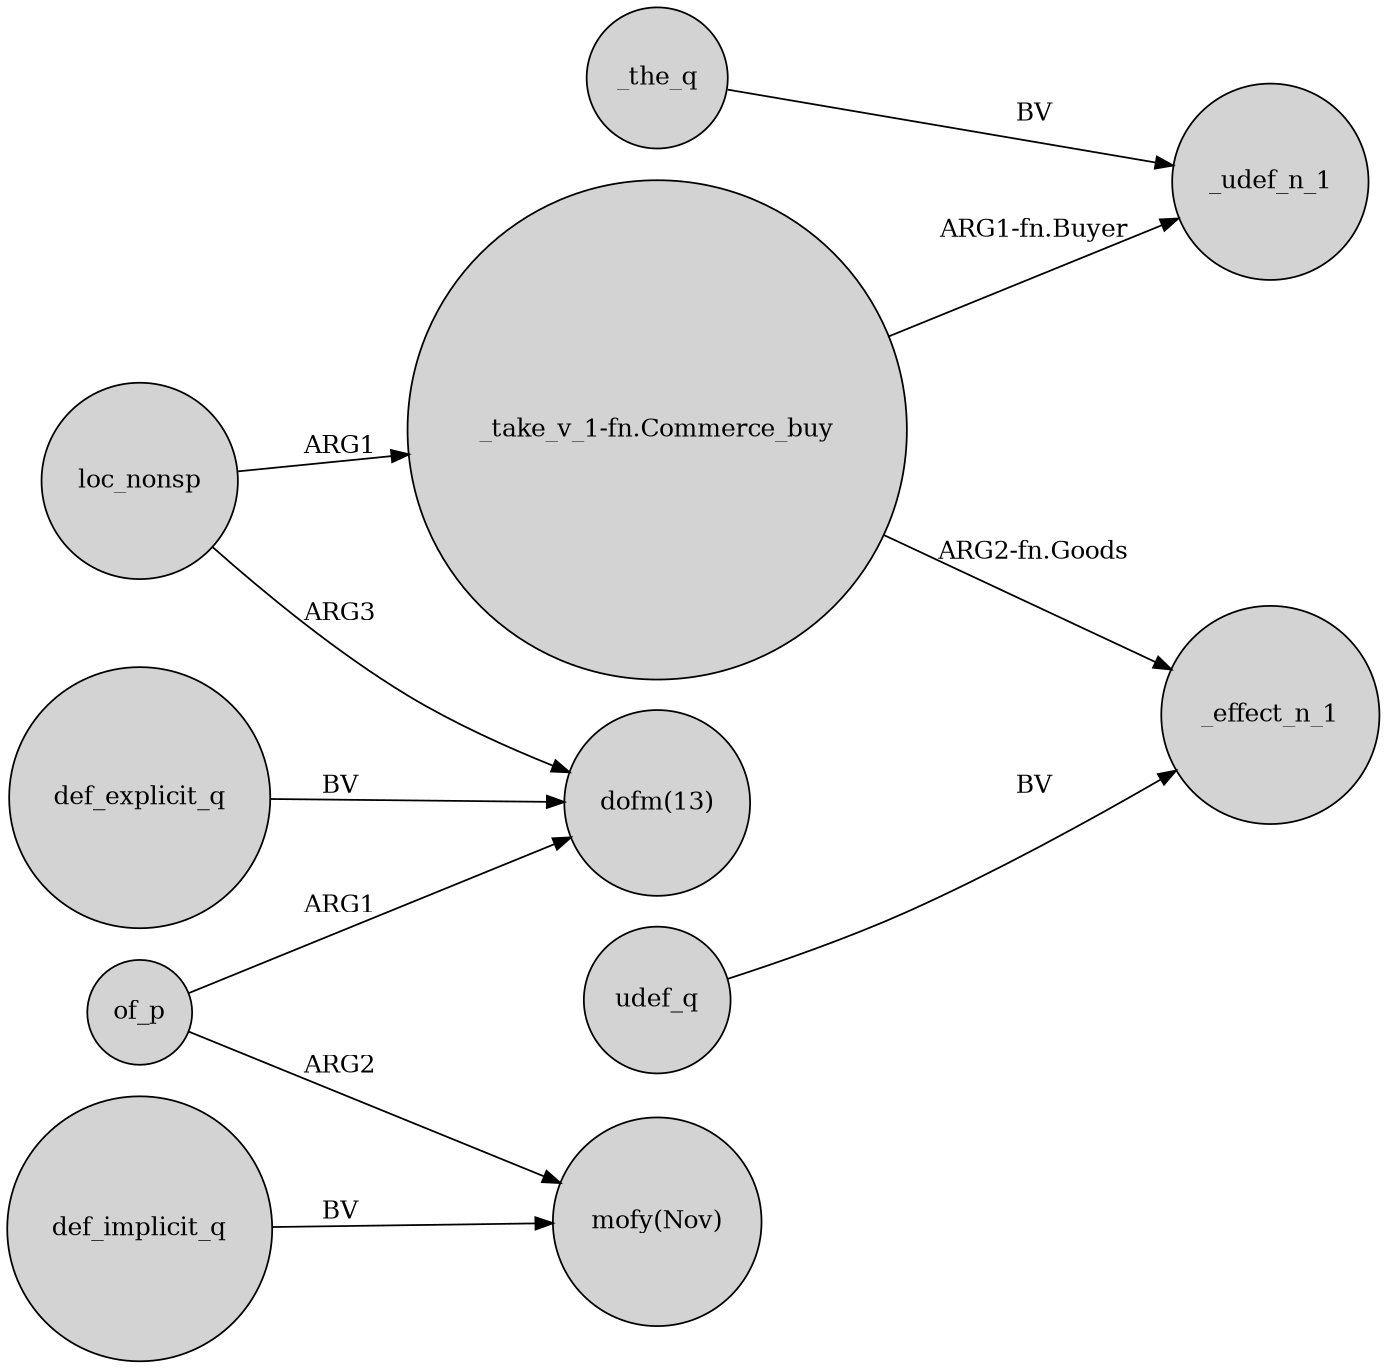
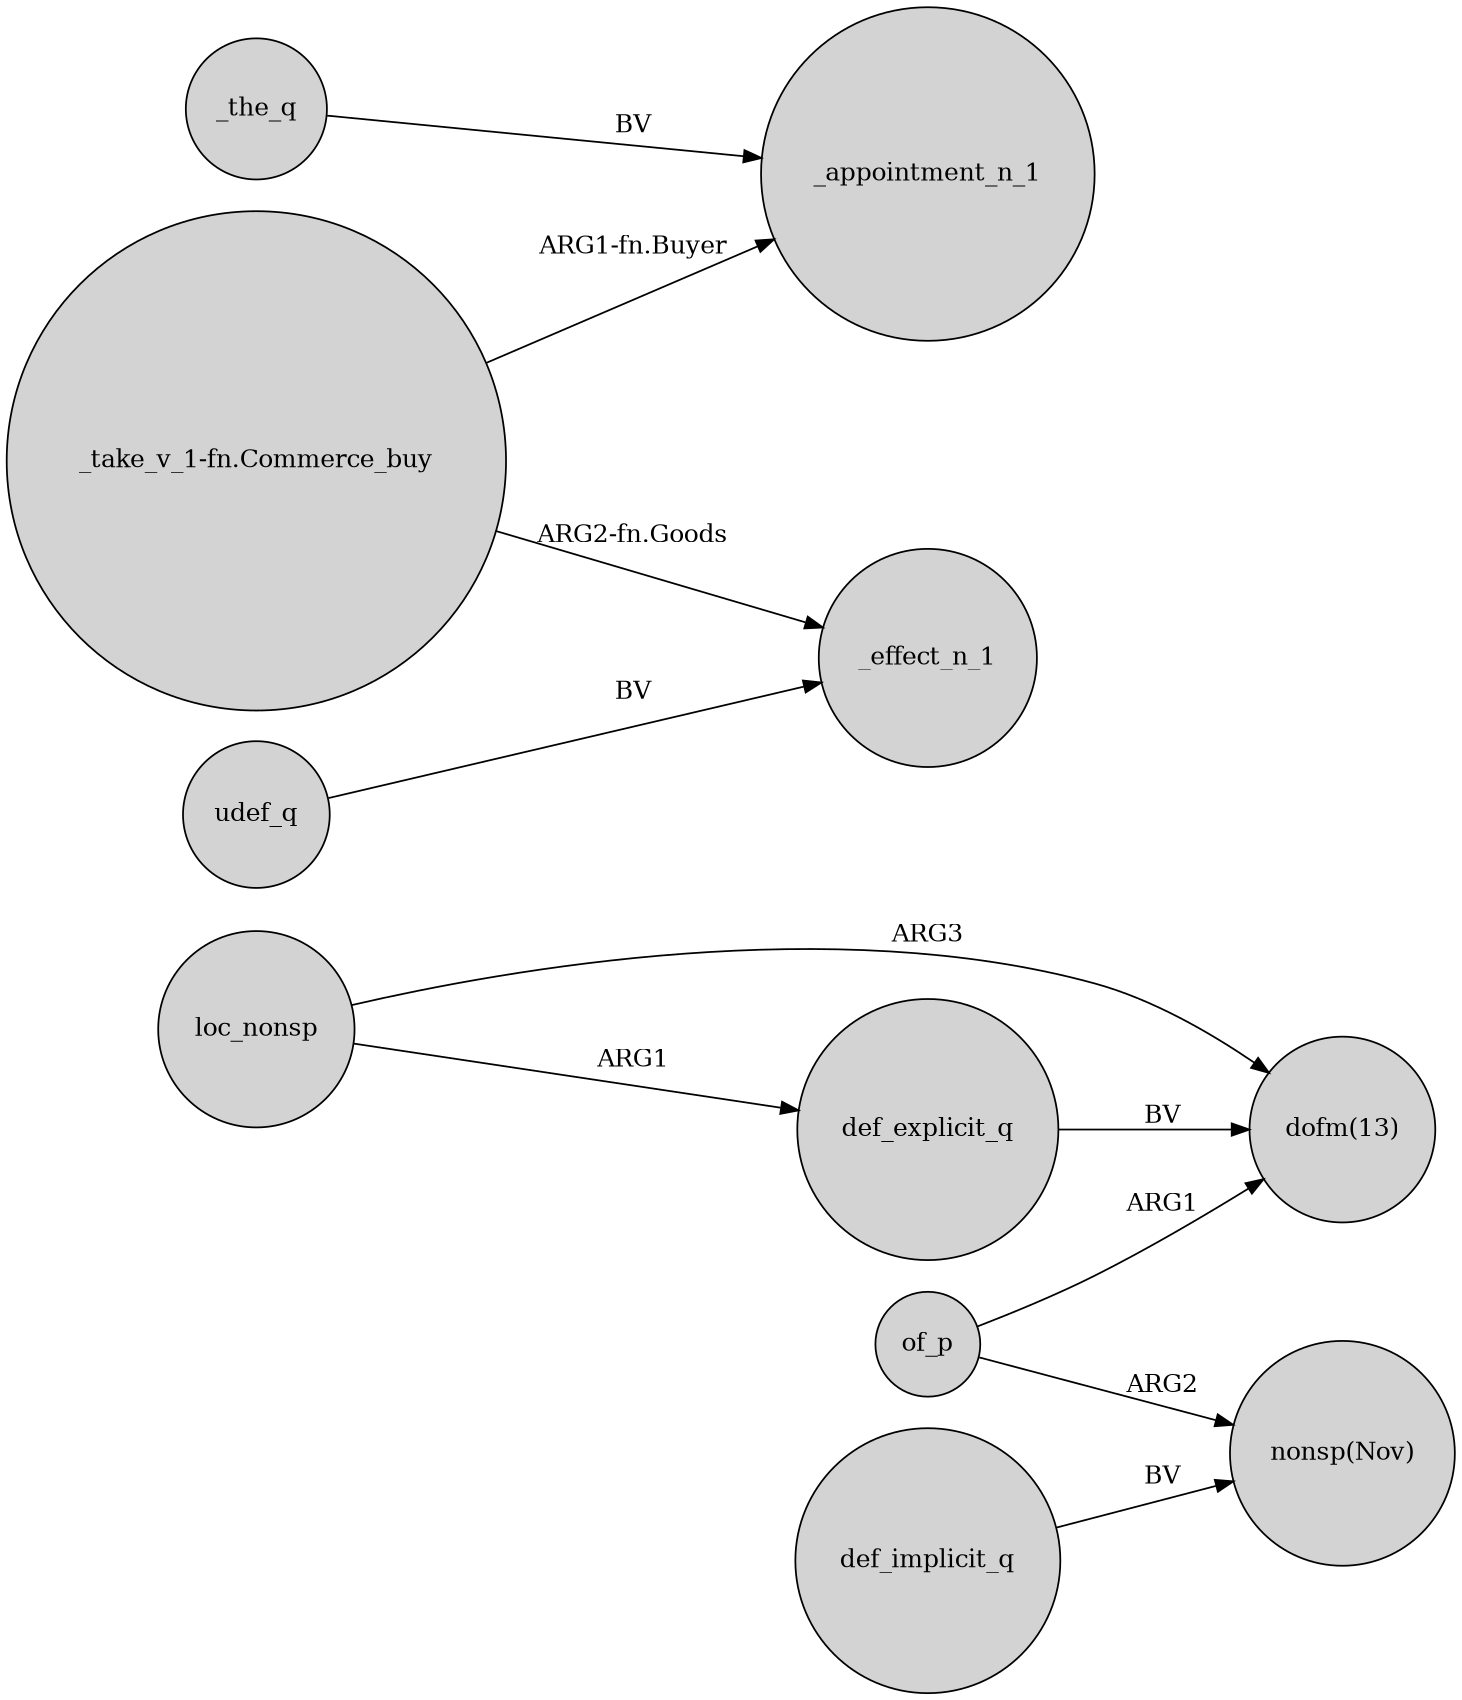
node "_udef_n_1": label "_udef_n_1" -> "_appointment_n_1"
edge "loc_nonsp" -> "_take_v_1-fn.Commerce_buy": now "loc_nonsp" -> "def_explicit_q"
node "mofy(Nov)": label "mofy(Nov)" -> "nonsp(Nov)"
